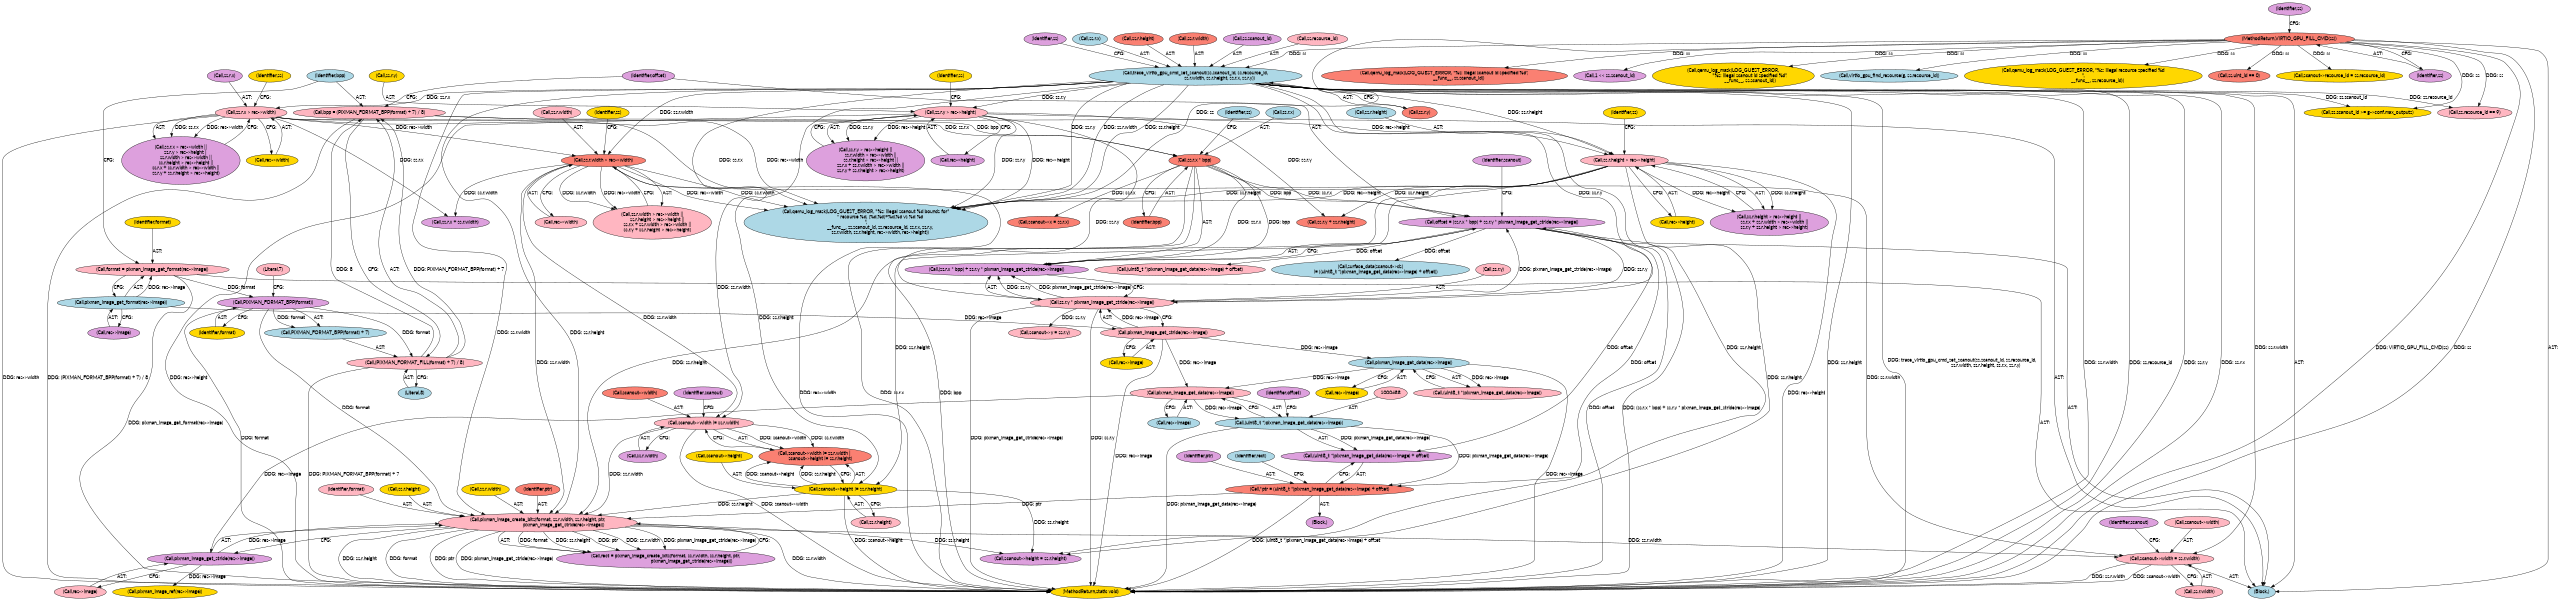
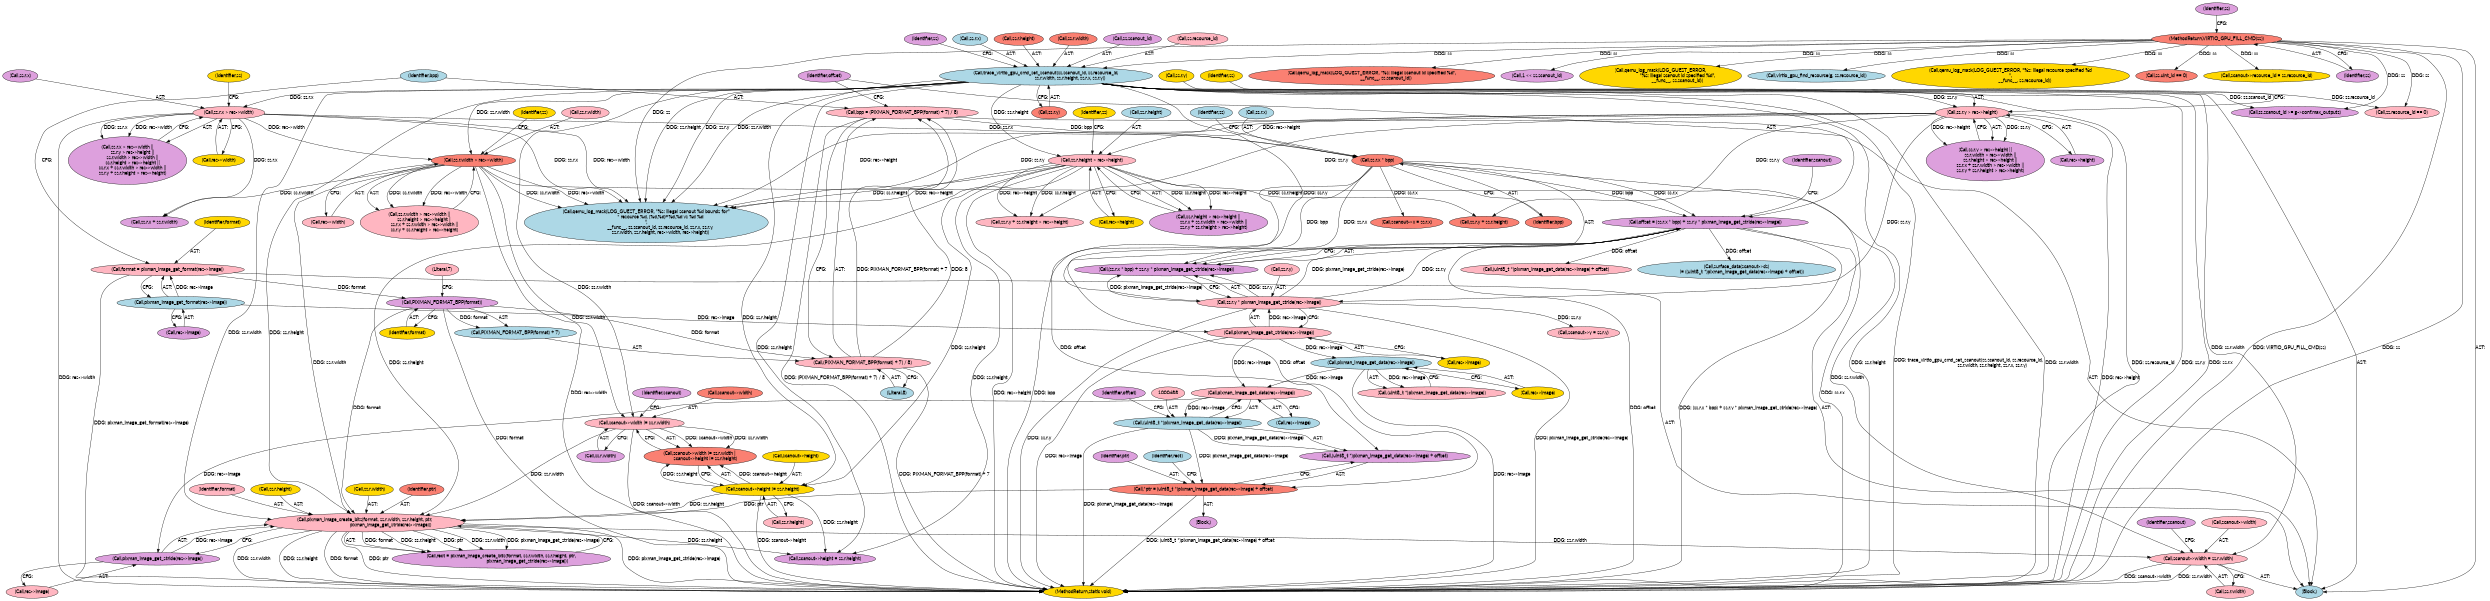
node "(Call,ss.scanout_id >= g->conf.max_outputs)": fillcolor gold -> plum
node "(Call,ss.resource_id == 9)": label "(Call,ss.resource_id == 9)" -> "(Call,ss.resource_id == 0)"
node "(Call,ss.r.y + ss.r.height > res->height)": added
node "(Call,(PIXMAN_FORMAT_FILL(format) + 7) / 8)": label "(Call,(PIXMAN_FORMAT_FILL(format) + 7) / 8)" -> "(Call,(PIXMAN_FORMAT_BPP(format) + 7) / 8)"
node "(Call,pixman_image_ref(res->image))": removed
